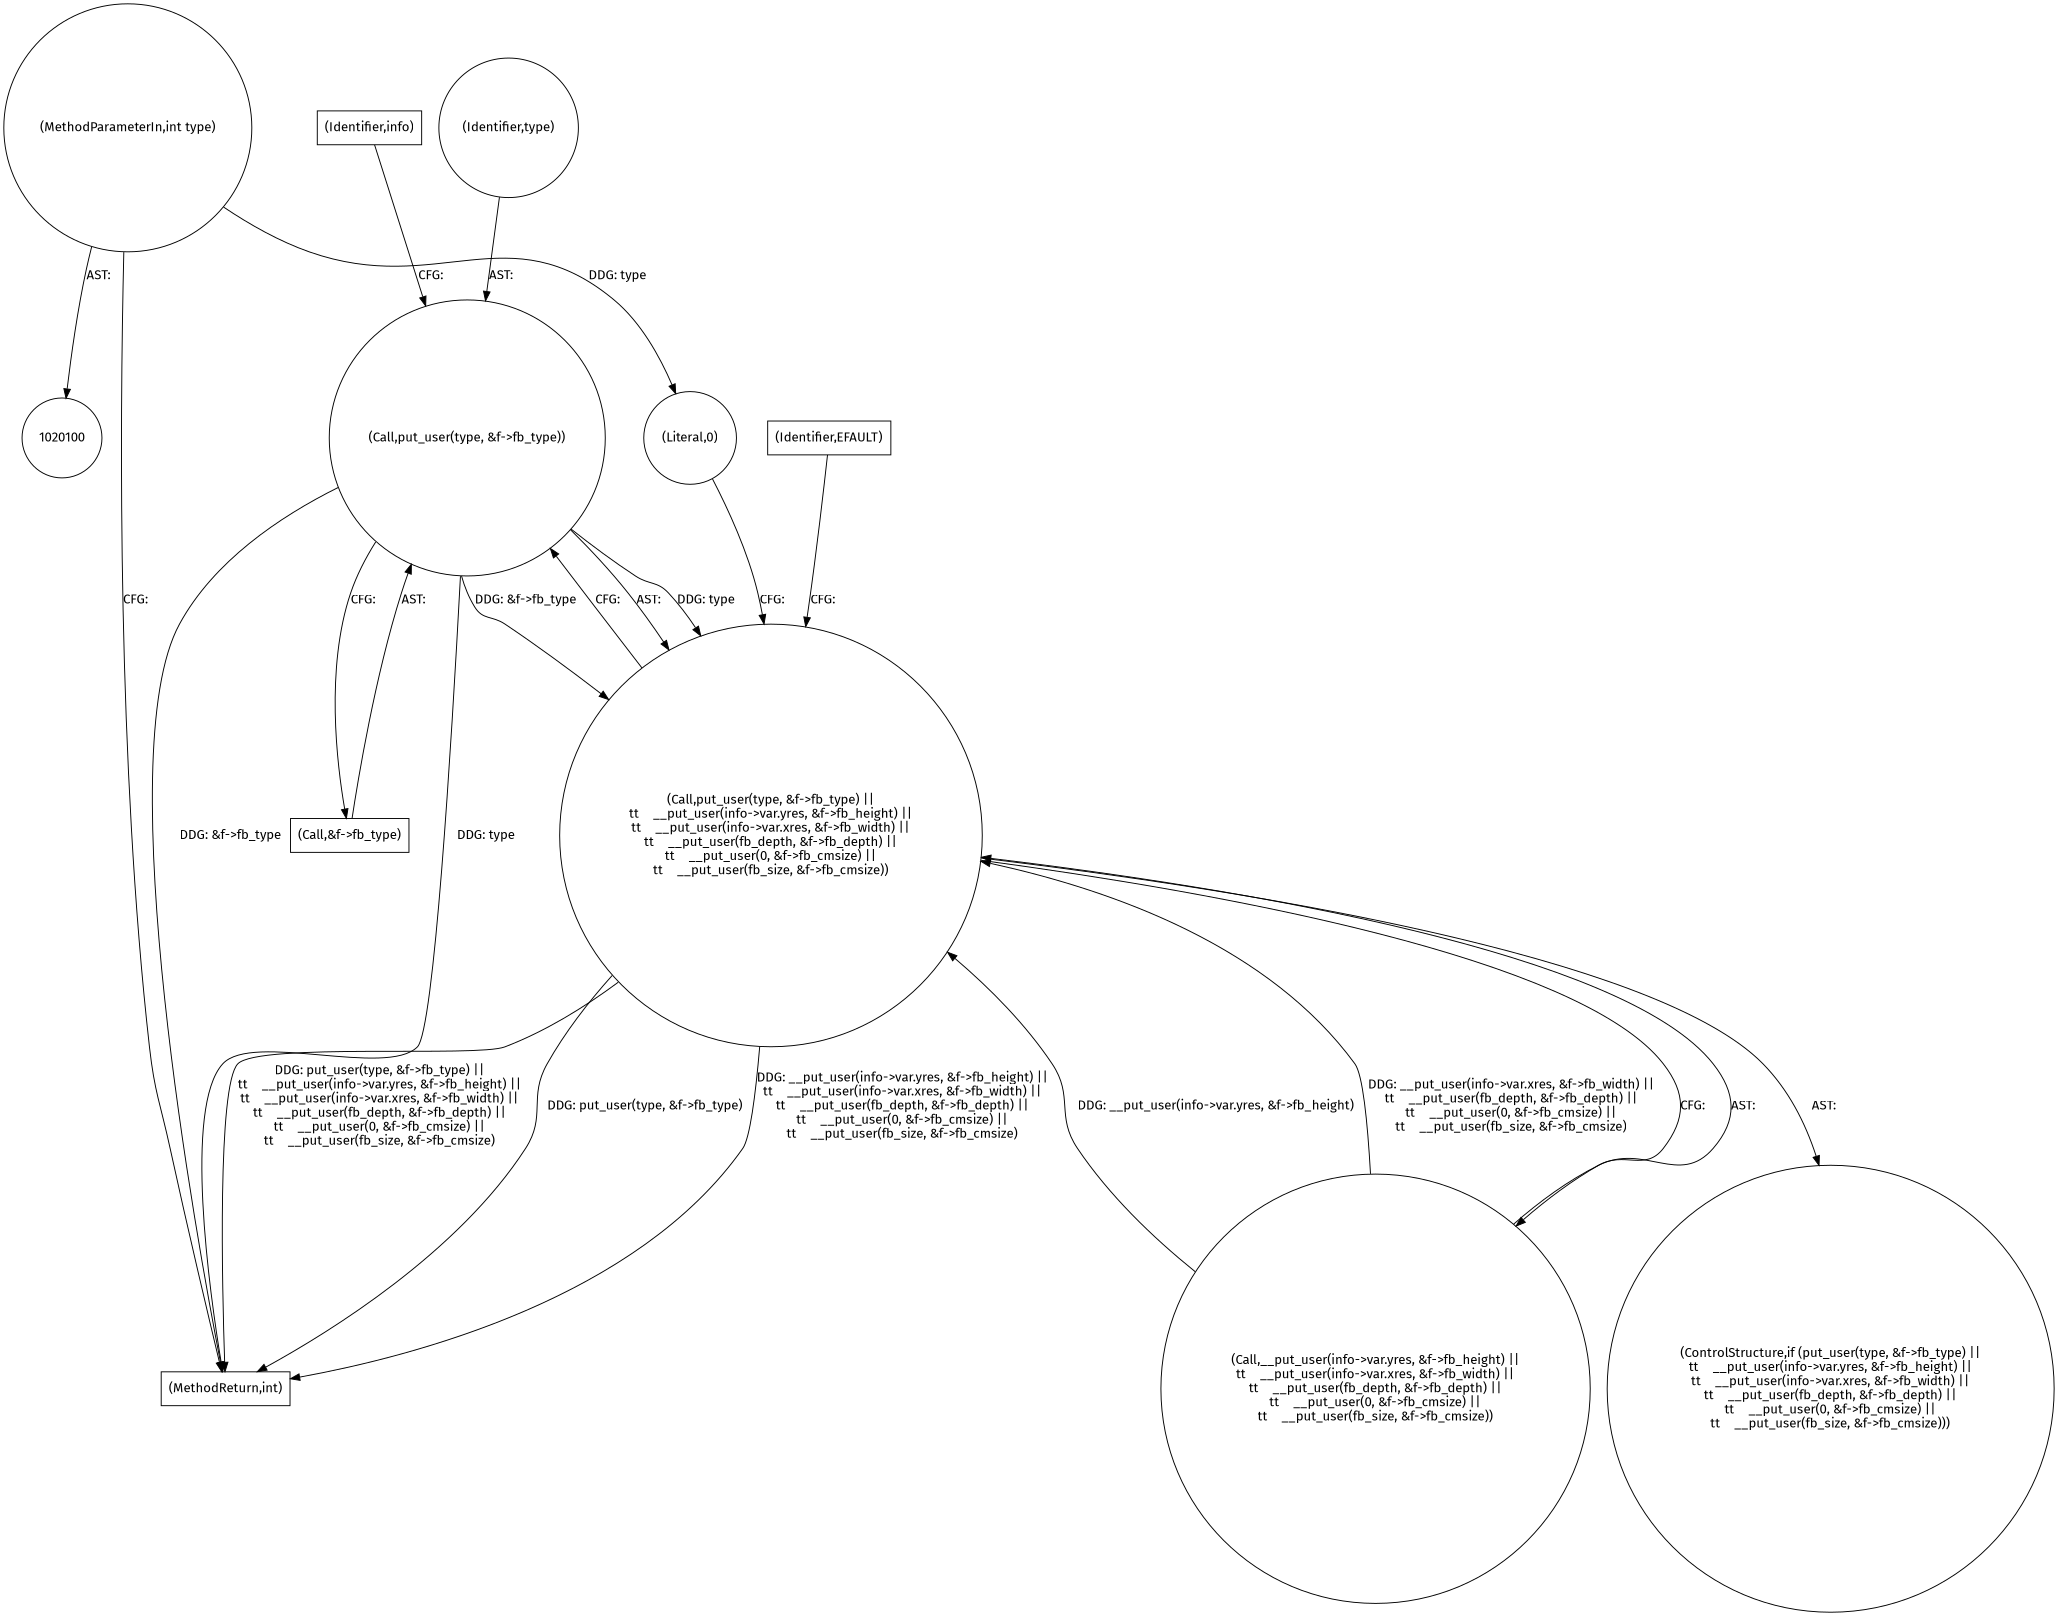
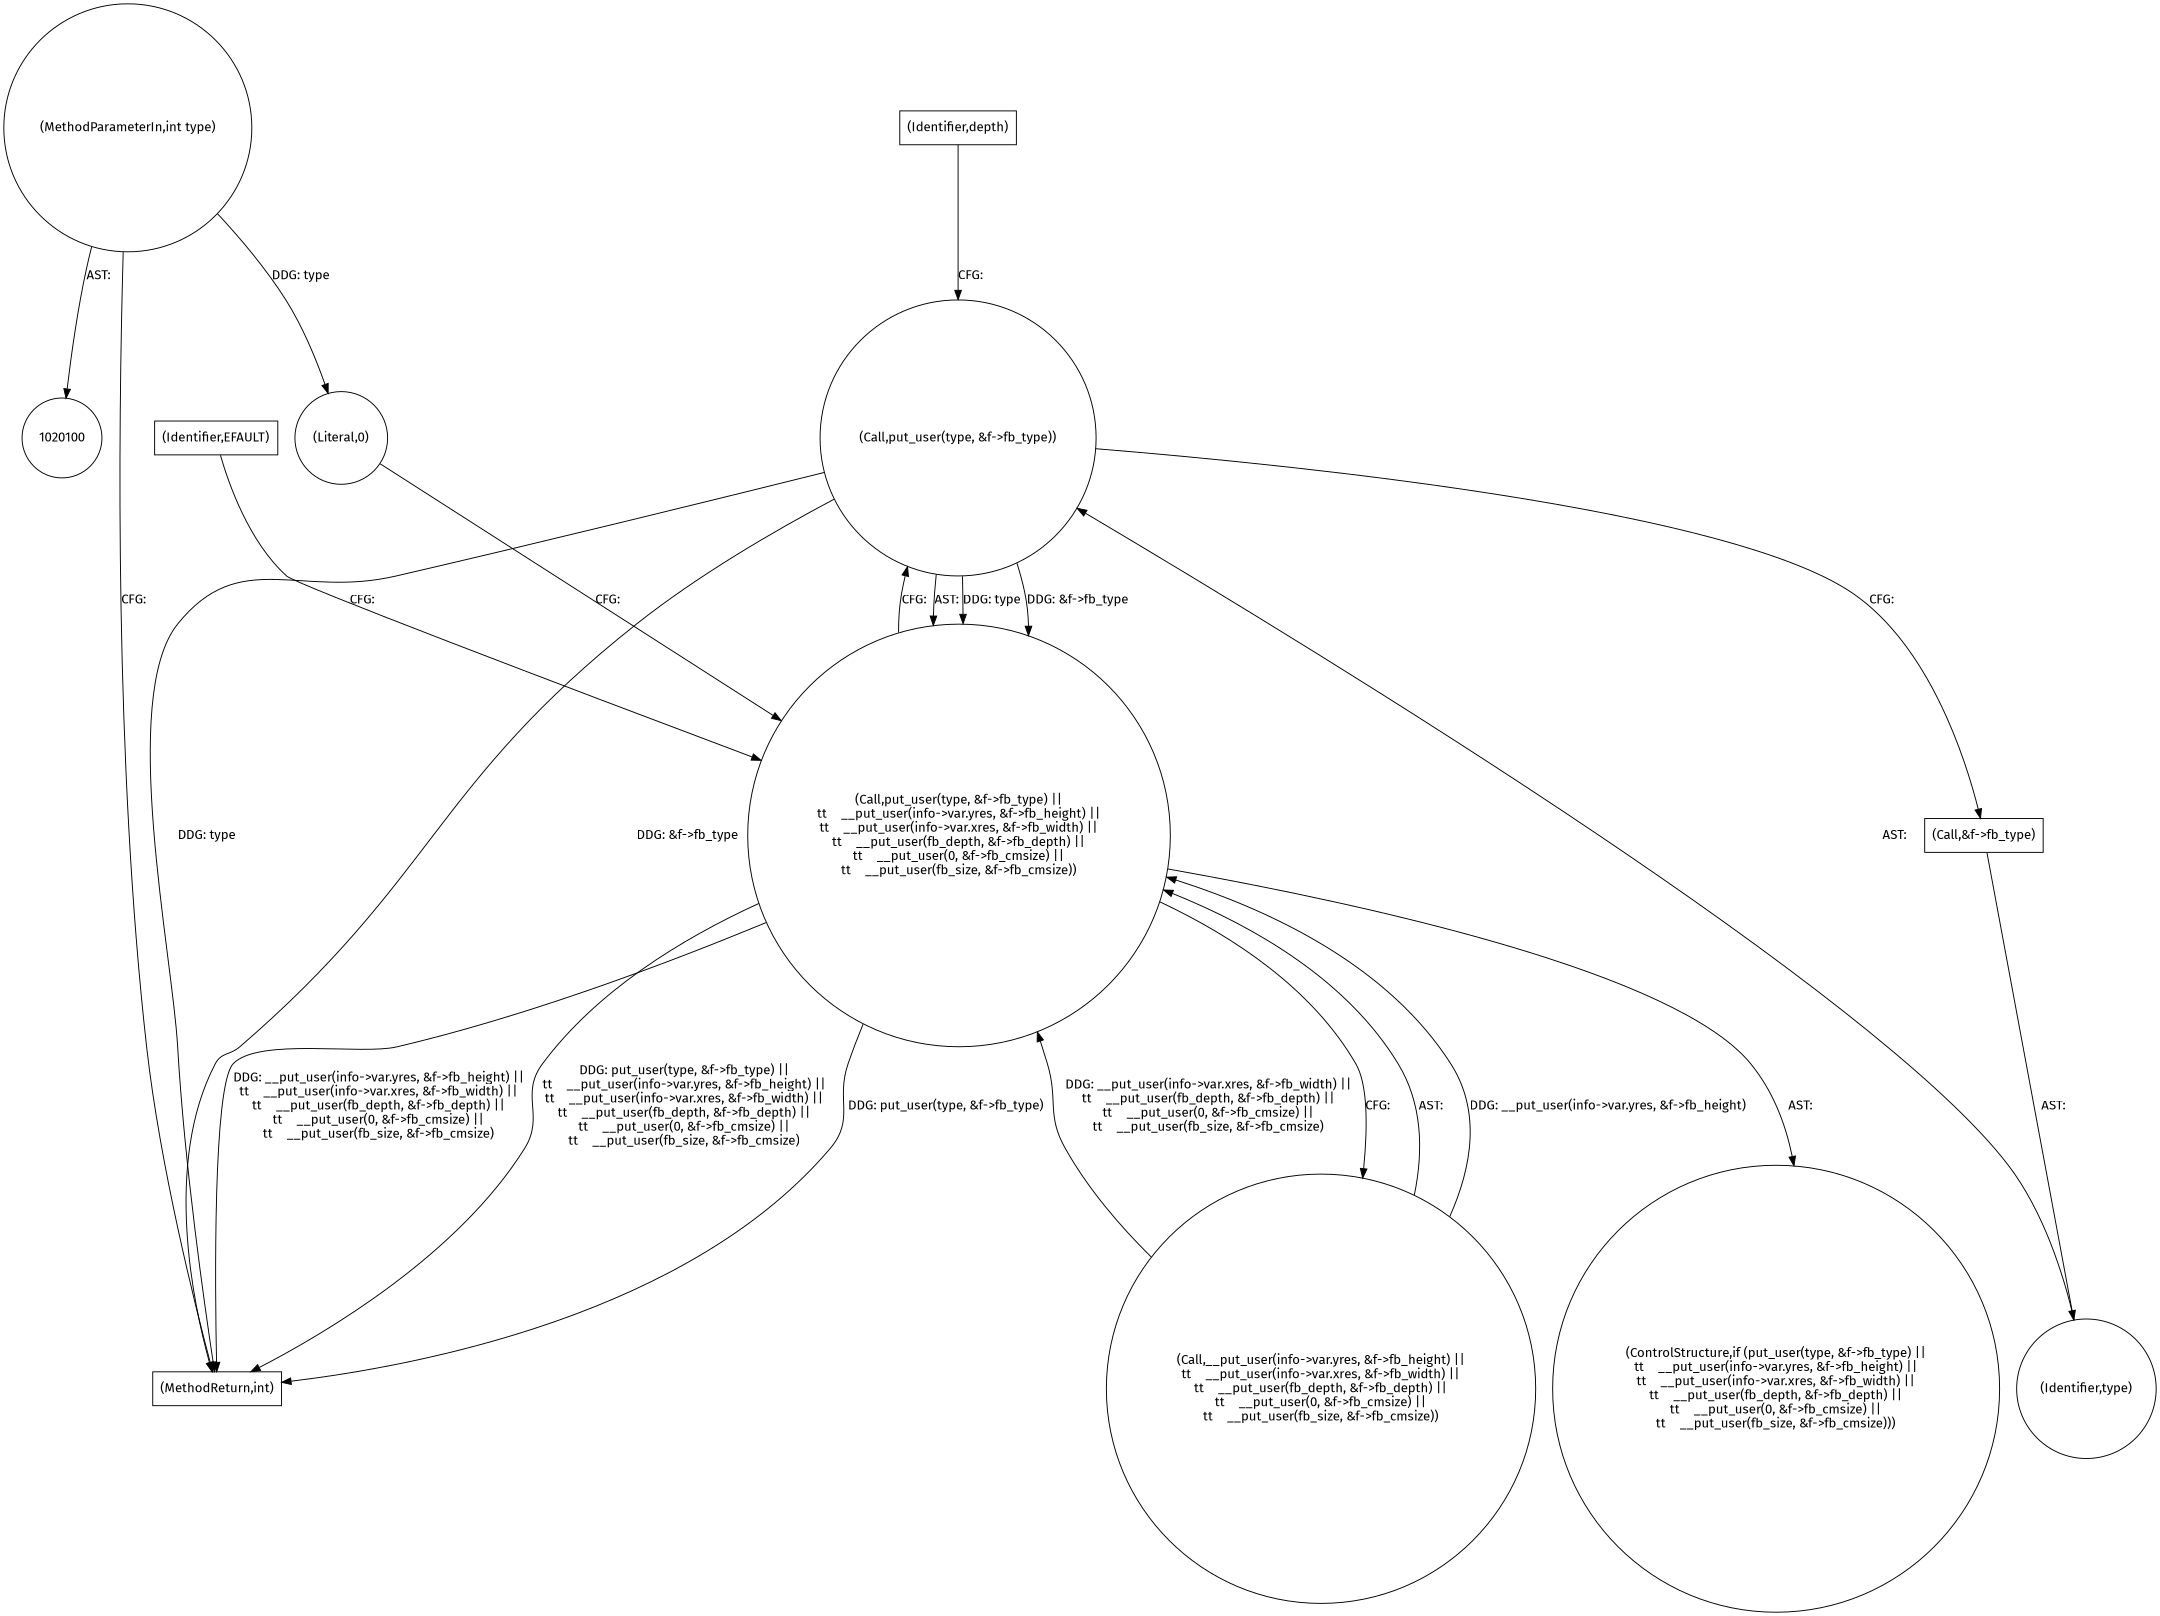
node "(Identifier,info)": label "(Identifier,info)" -> "(Identifier,depth)"
edge "(Call,&f->fb_type)" -> "(Call,put_user(type, &f->fb_type))": now "(Call,&f->fb_type)" -> "(Identifier,type)"
